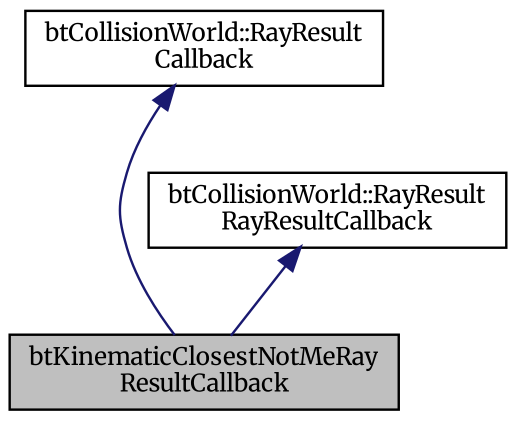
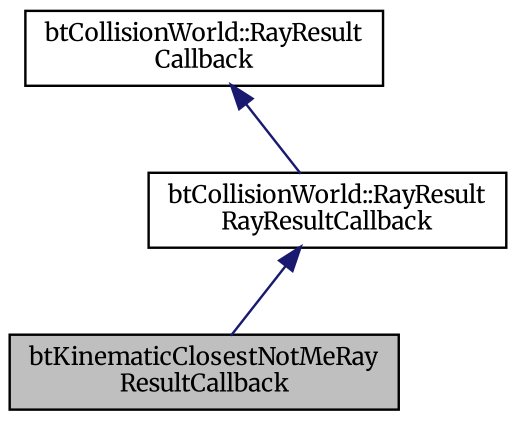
edge "btKinematicClosestNotMeRay ResultCallback" -> "btCollisionWorld::RayResult Callback": now "btCollisionWorld::RayResult RayResultCallback" -> "btCollisionWorld::RayResult Callback"
